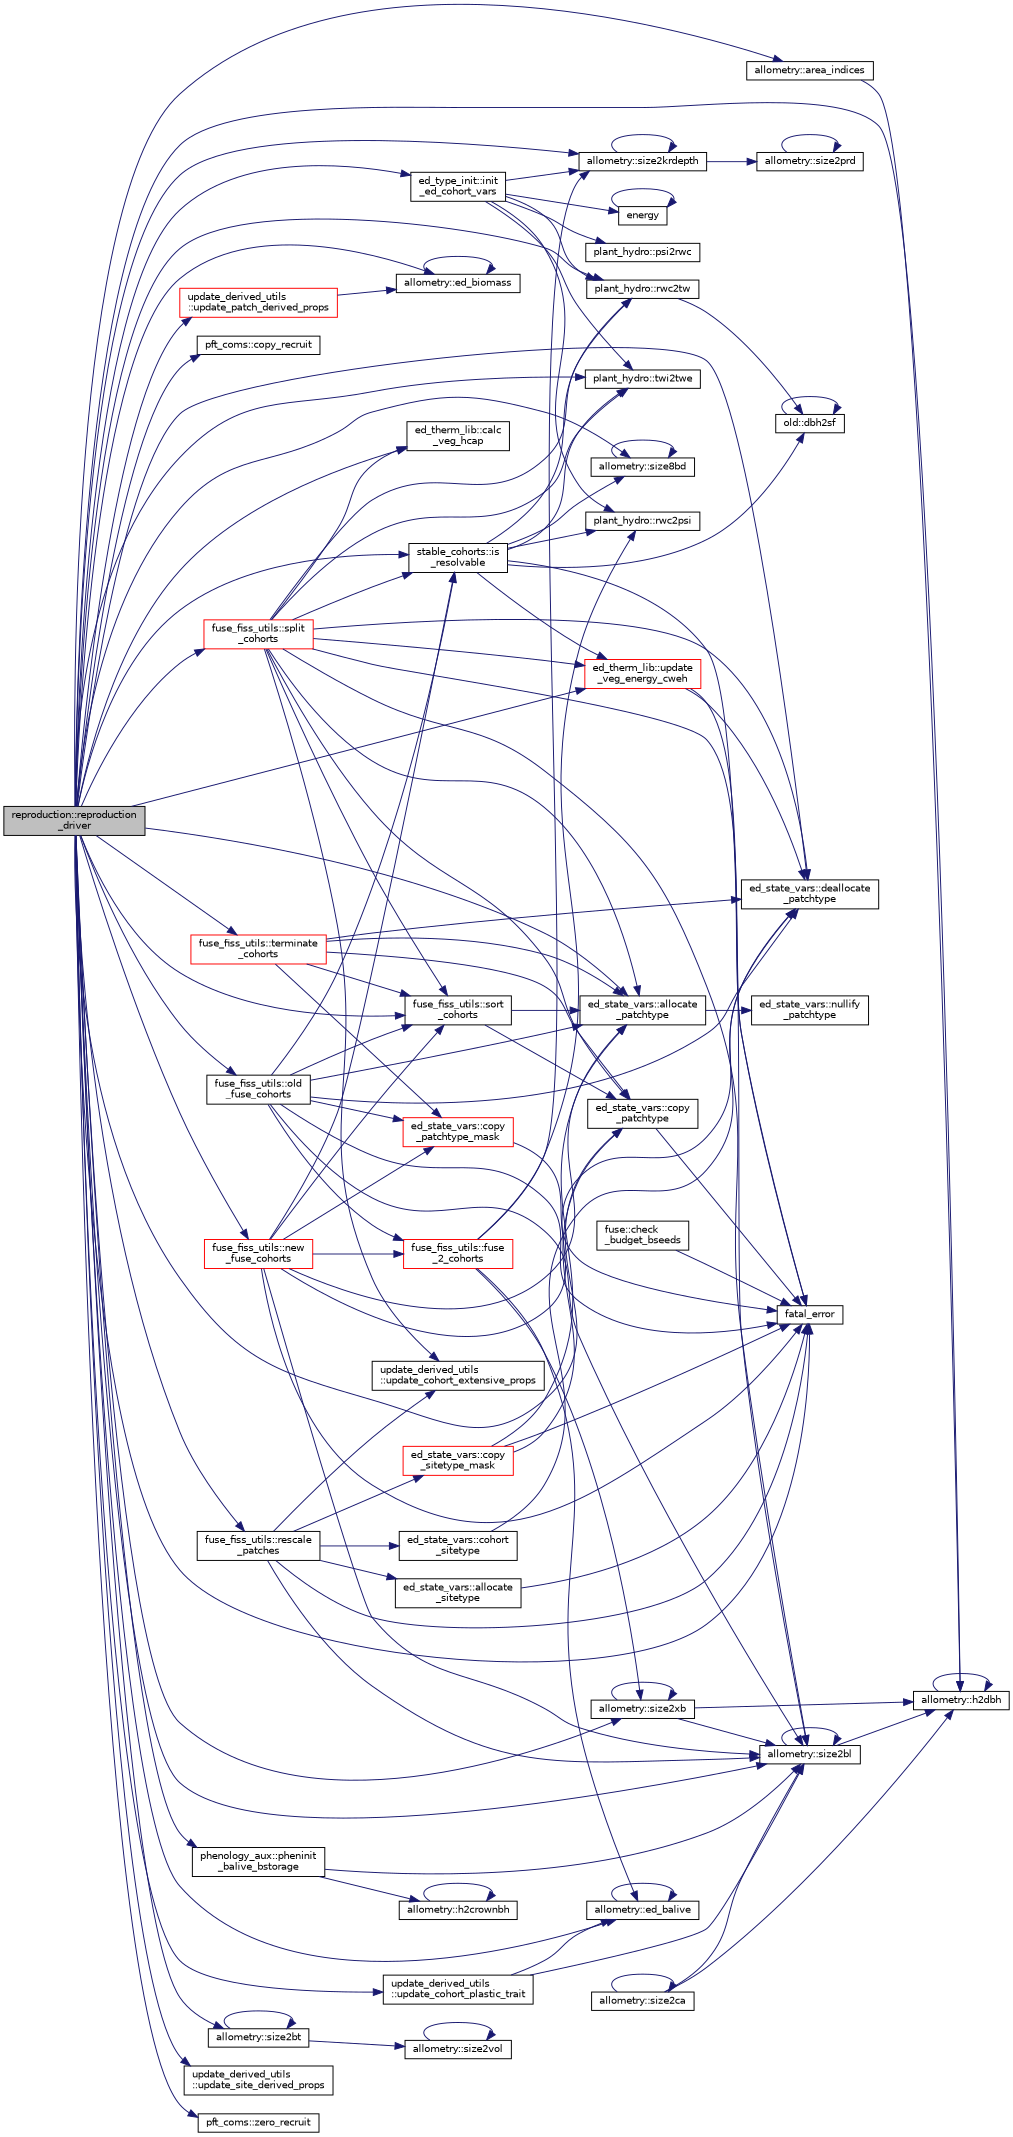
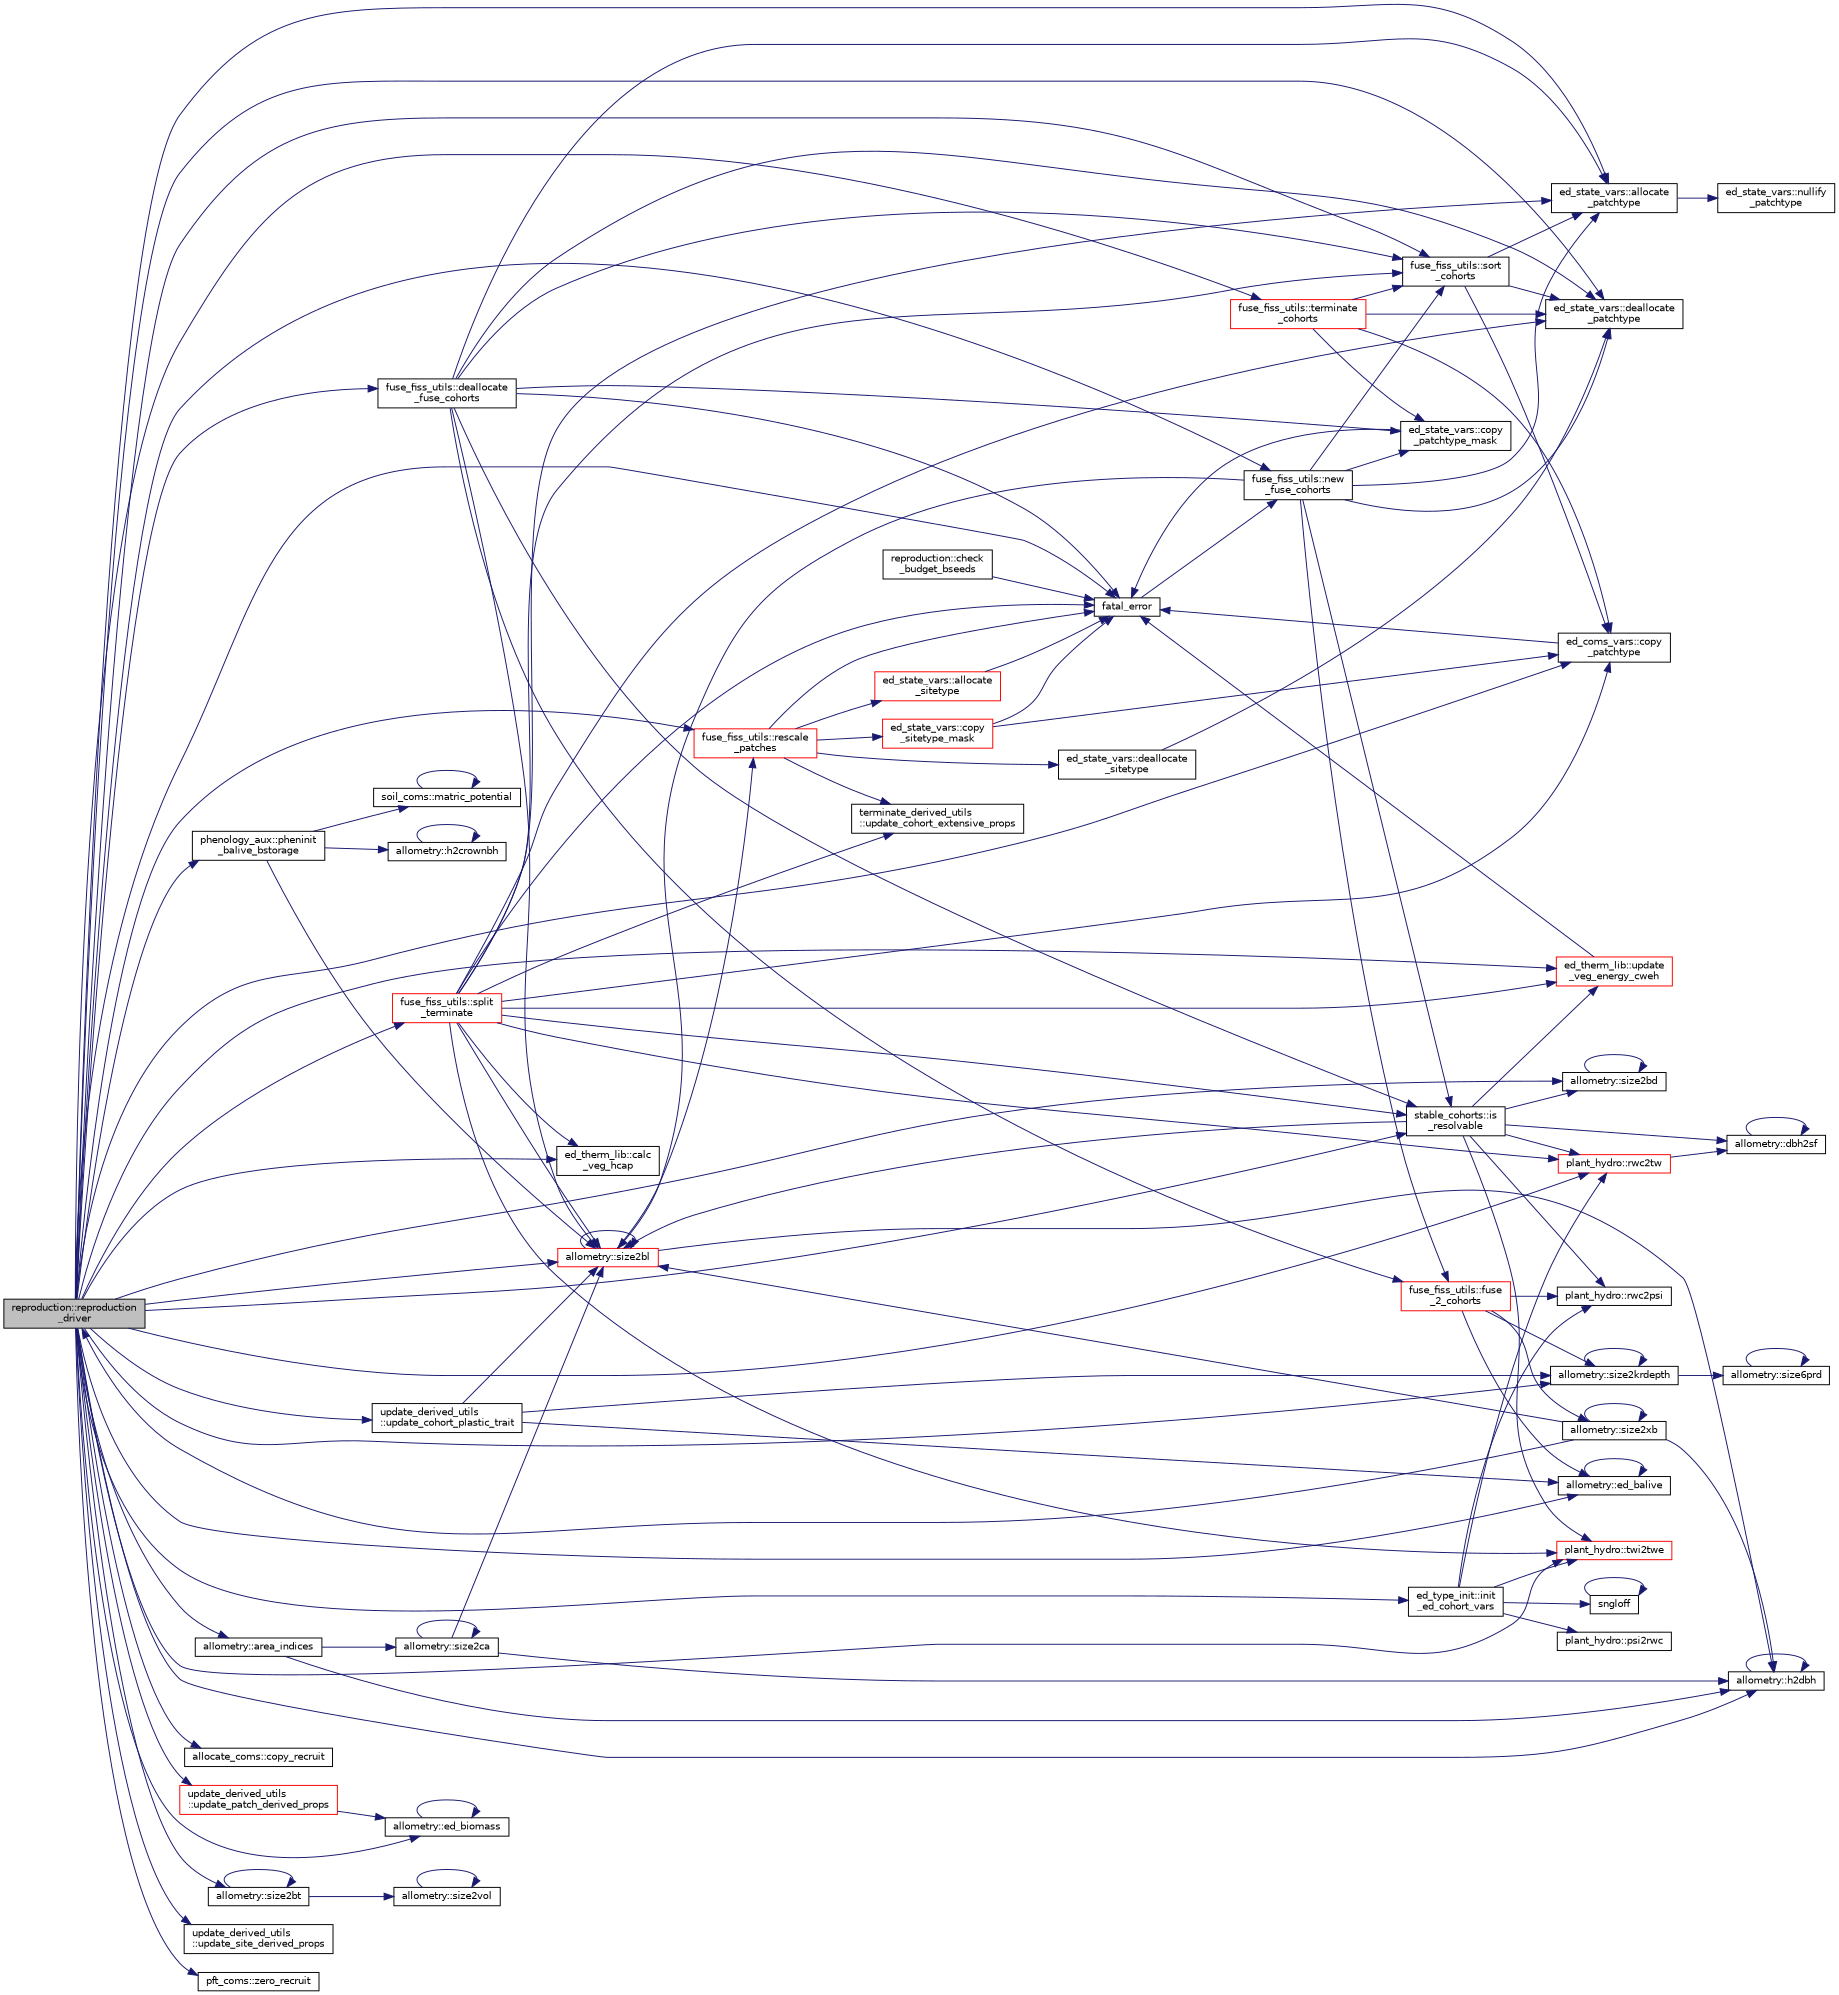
node "allometry::size2prd": label "allometry::size2prd" -> "allometry::size6prd"
edge "ed_type_init::init _ed_cohort_vars" -> "allometry::size2krdepth": now "update_derived_utils ::update_cohort_plastic_trait" -> "allometry::size2krdepth"
node "energy": label "energy" -> "sngloff"
node "plant_hydro::rwc2tw": color black -> red
node "pft_coms::copy_recruit": label "pft_coms::copy_recruit" -> "allocate_coms::copy_recruit"
node "plant_hydro::twi2twe": color black -> red
node "old::dbh2sf": label "old::dbh2sf" -> "allometry::dbh2sf"
node "allometry::size8bd": label "allometry::size8bd" -> "allometry::size2bd"
node "fuse_fiss_utils::split _cohorts": label "fuse_fiss_utils::split _cohorts" -> "fuse_fiss_utils::split _terminate"
edge "ed_therm_lib::update _veg_energy_cweh" -> "ed_state_vars::deallocate _patchtype": now "fuse_fiss_utils::sort _cohorts" -> "ed_state_vars::deallocate _patchtype"
node "soil_coms::matric_potential": added
edge "fuse_fiss_utils::terminate _cohorts" -> "ed_state_vars::allocate _patchtype": removed
node "fuse_fiss_utils::old _fuse_cohorts": label "fuse_fiss_utils::old _fuse_cohorts" -> "fuse_fiss_utils::deallocate _fuse_cohorts"
node "ed_state_vars::copy _patchtype": label "ed_state_vars::copy _patchtype" -> "ed_coms_vars::copy _patchtype"
node "ed_state_vars::copy _patchtype_mask": color red -> black
edge "ed_state_vars::copy _sitetype_mask" -> "ed_state_vars::allocate _patchtype": removed
node "fuse::check _budget_bseeds": label "fuse::check _budget_bseeds" -> "reproduction::check _budget_bseeds"
node "fuse_fiss_utils::new _fuse_cohorts": color red -> black
node "update_derived_utils ::update_cohort_extensive_props": label "update_derived_utils ::update_cohort_extensive_props" -> "terminate_derived_utils ::update_cohort_extensive_props"
edge "reproduction::reproduction _driver" -> "allometry::size2xb": reversed
edge "fuse_fiss_utils::new _fuse_cohorts" -> "fatal_error": reversed
node "fuse_fiss_utils::rescale _patches": color black -> red
node "ed_state_vars::cohort _sitetype": label "ed_state_vars::cohort _sitetype" -> "ed_state_vars::deallocate _sitetype"
node "ed_state_vars::allocate _sitetype": color black -> red
edge "allometry::area_indices" -> "allometry::size2ca": added
edge "fuse_fiss_utils::rescale _patches" -> "allometry::size2bl": reversed
node "allometry::size2bl": color black -> red
